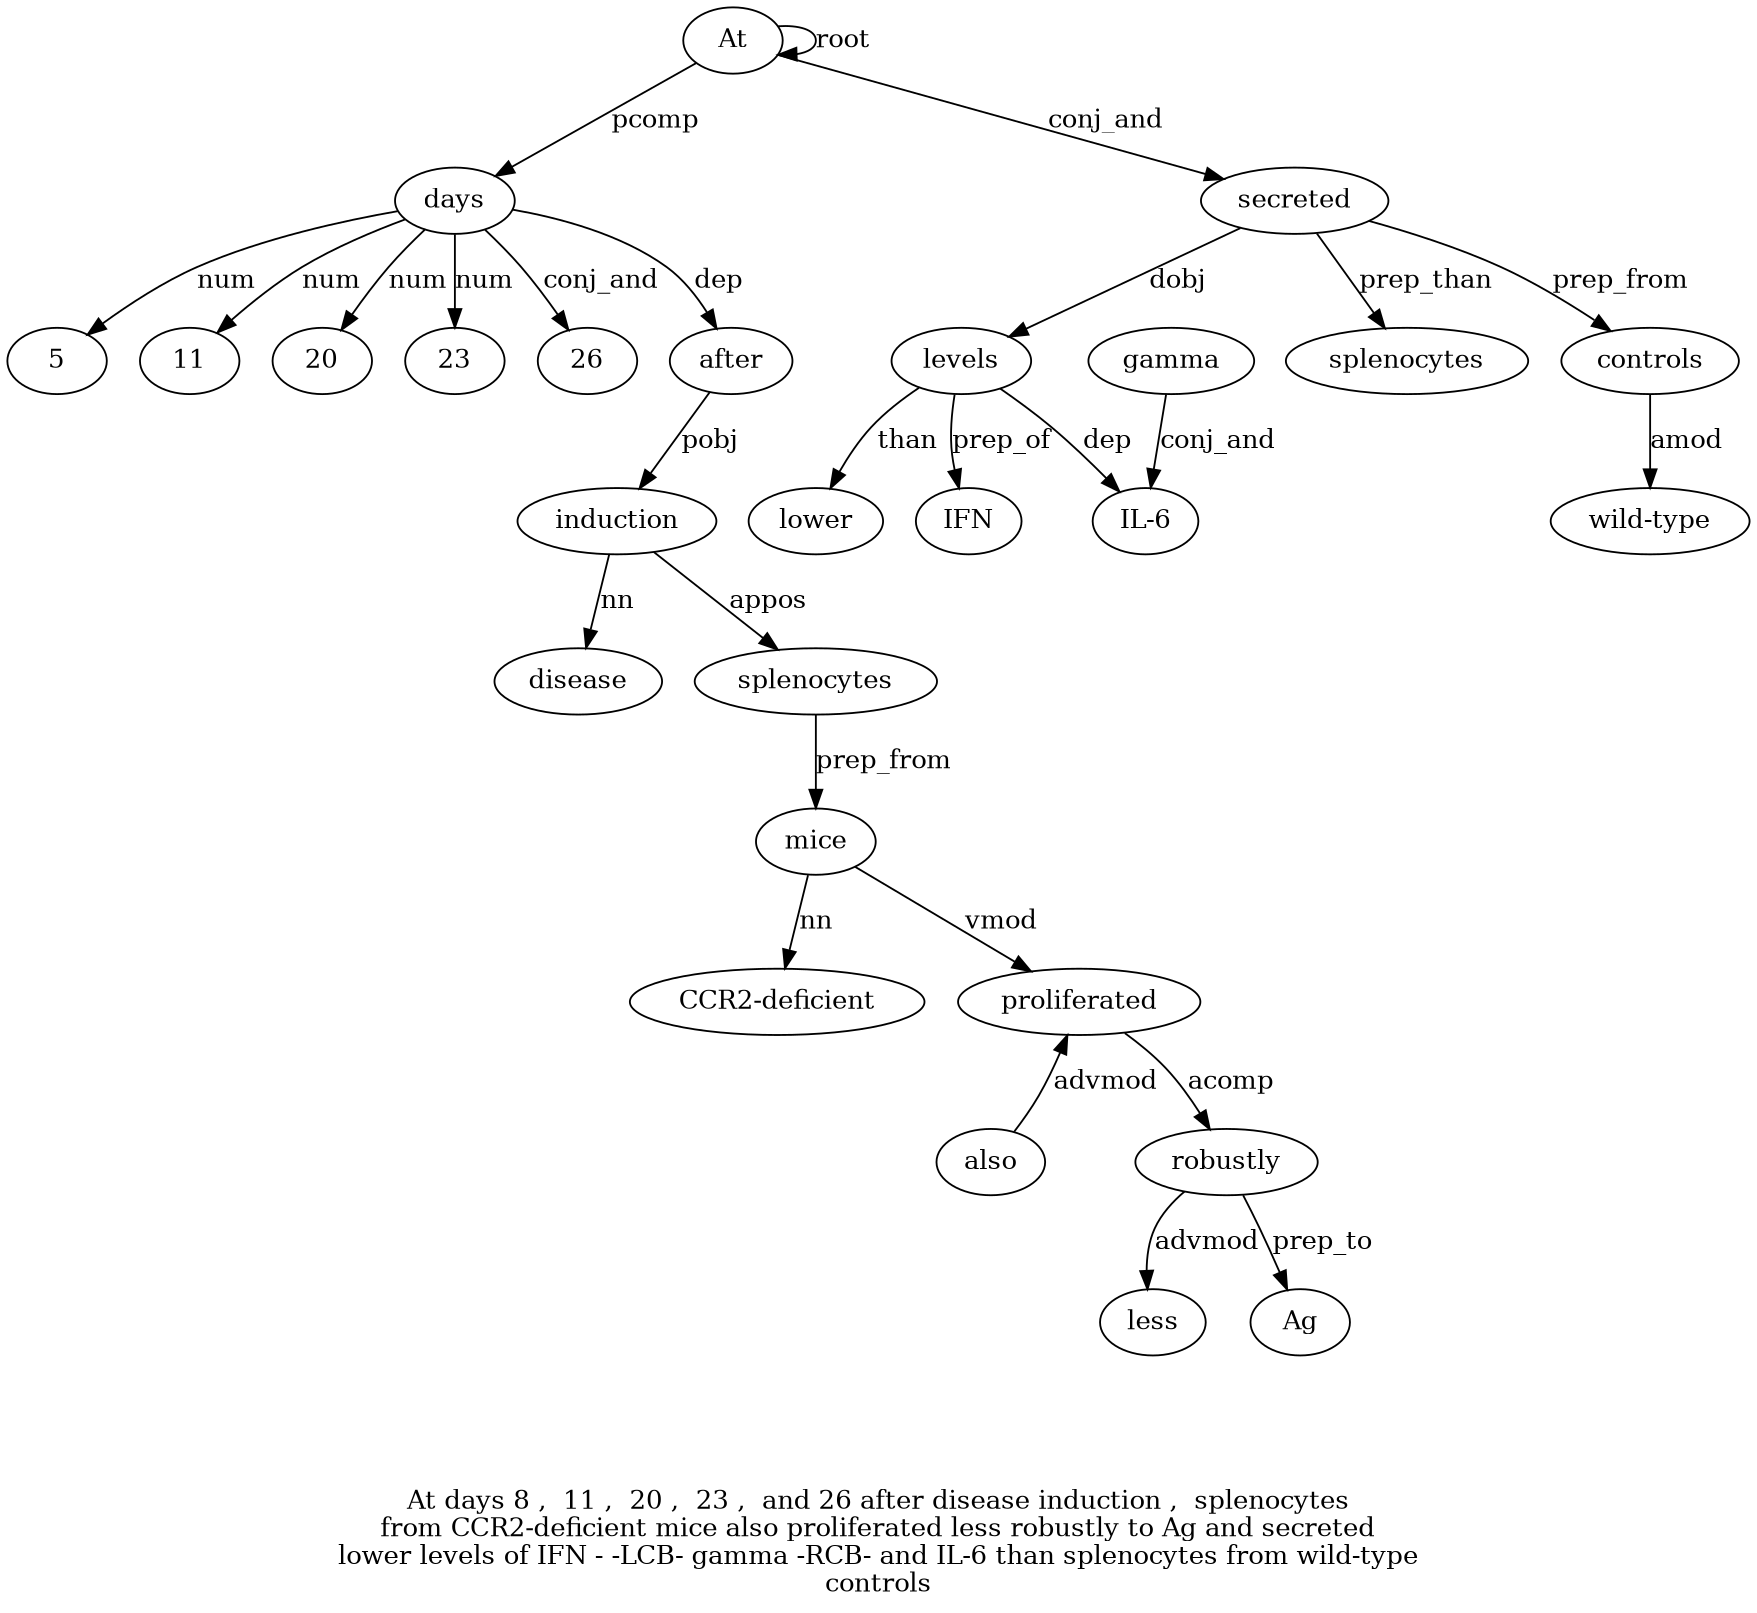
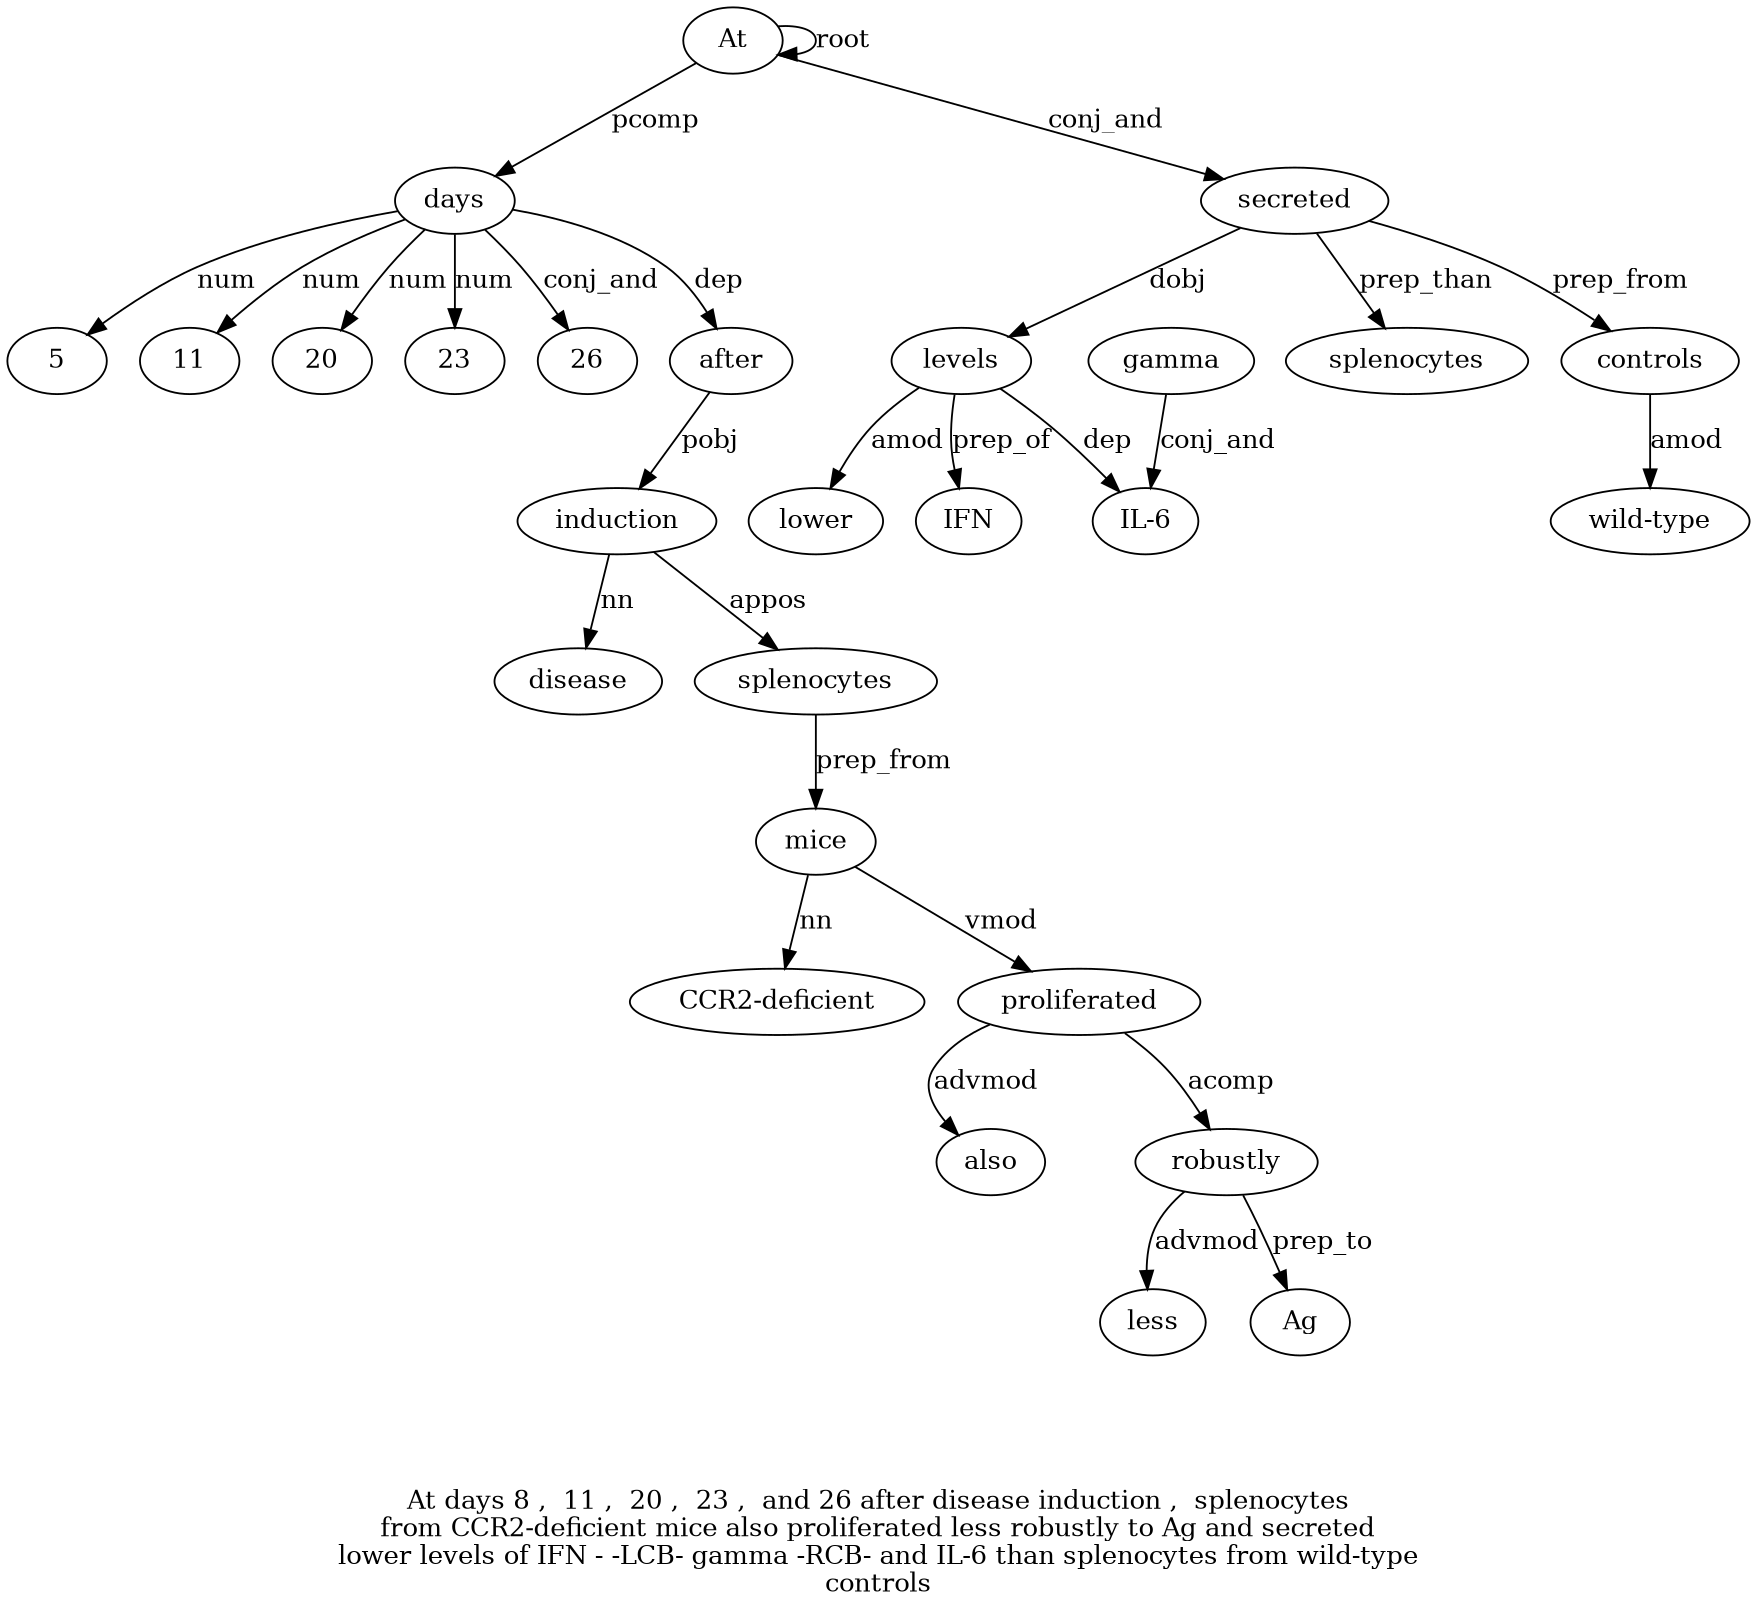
edge "levels" -> "lower": label "than" -> "amod"
edge "also" -> "proliferated": reversed
